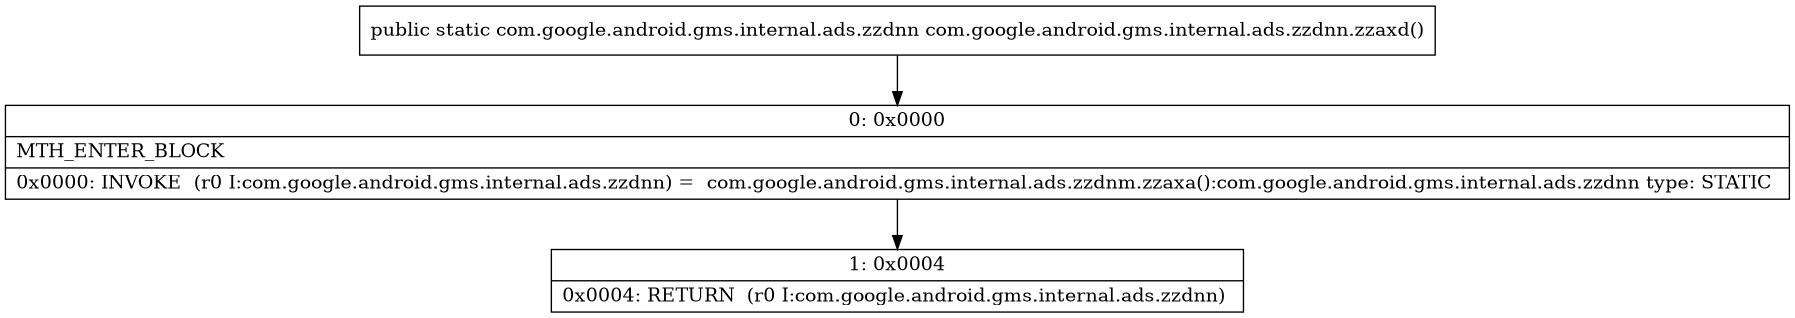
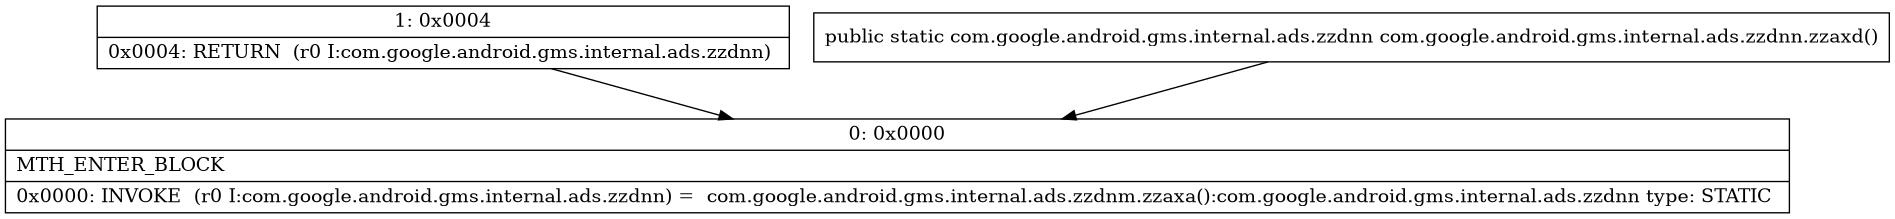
edge "0: 0x0000" -> "1: 0x0004": reversed
